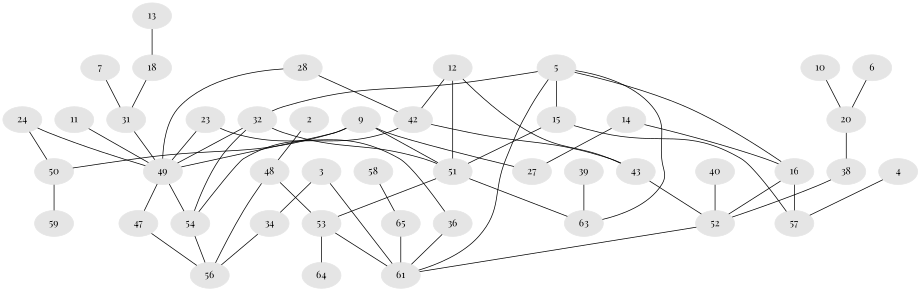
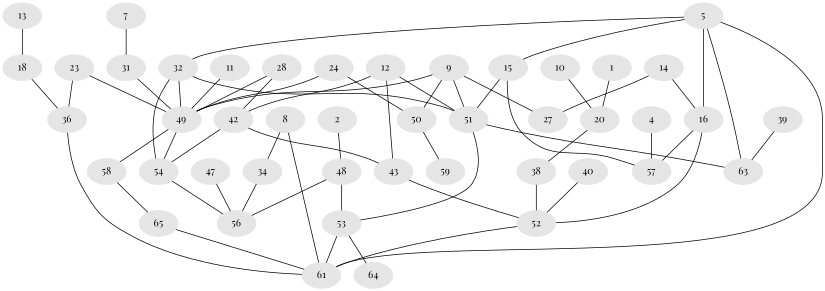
node "6": label "6" -> "1"
edge "18" -- "31": now "18" -- "36"
node "3": label "3" -> "8"
edge "49" -- "47": now "49" -- "58"
